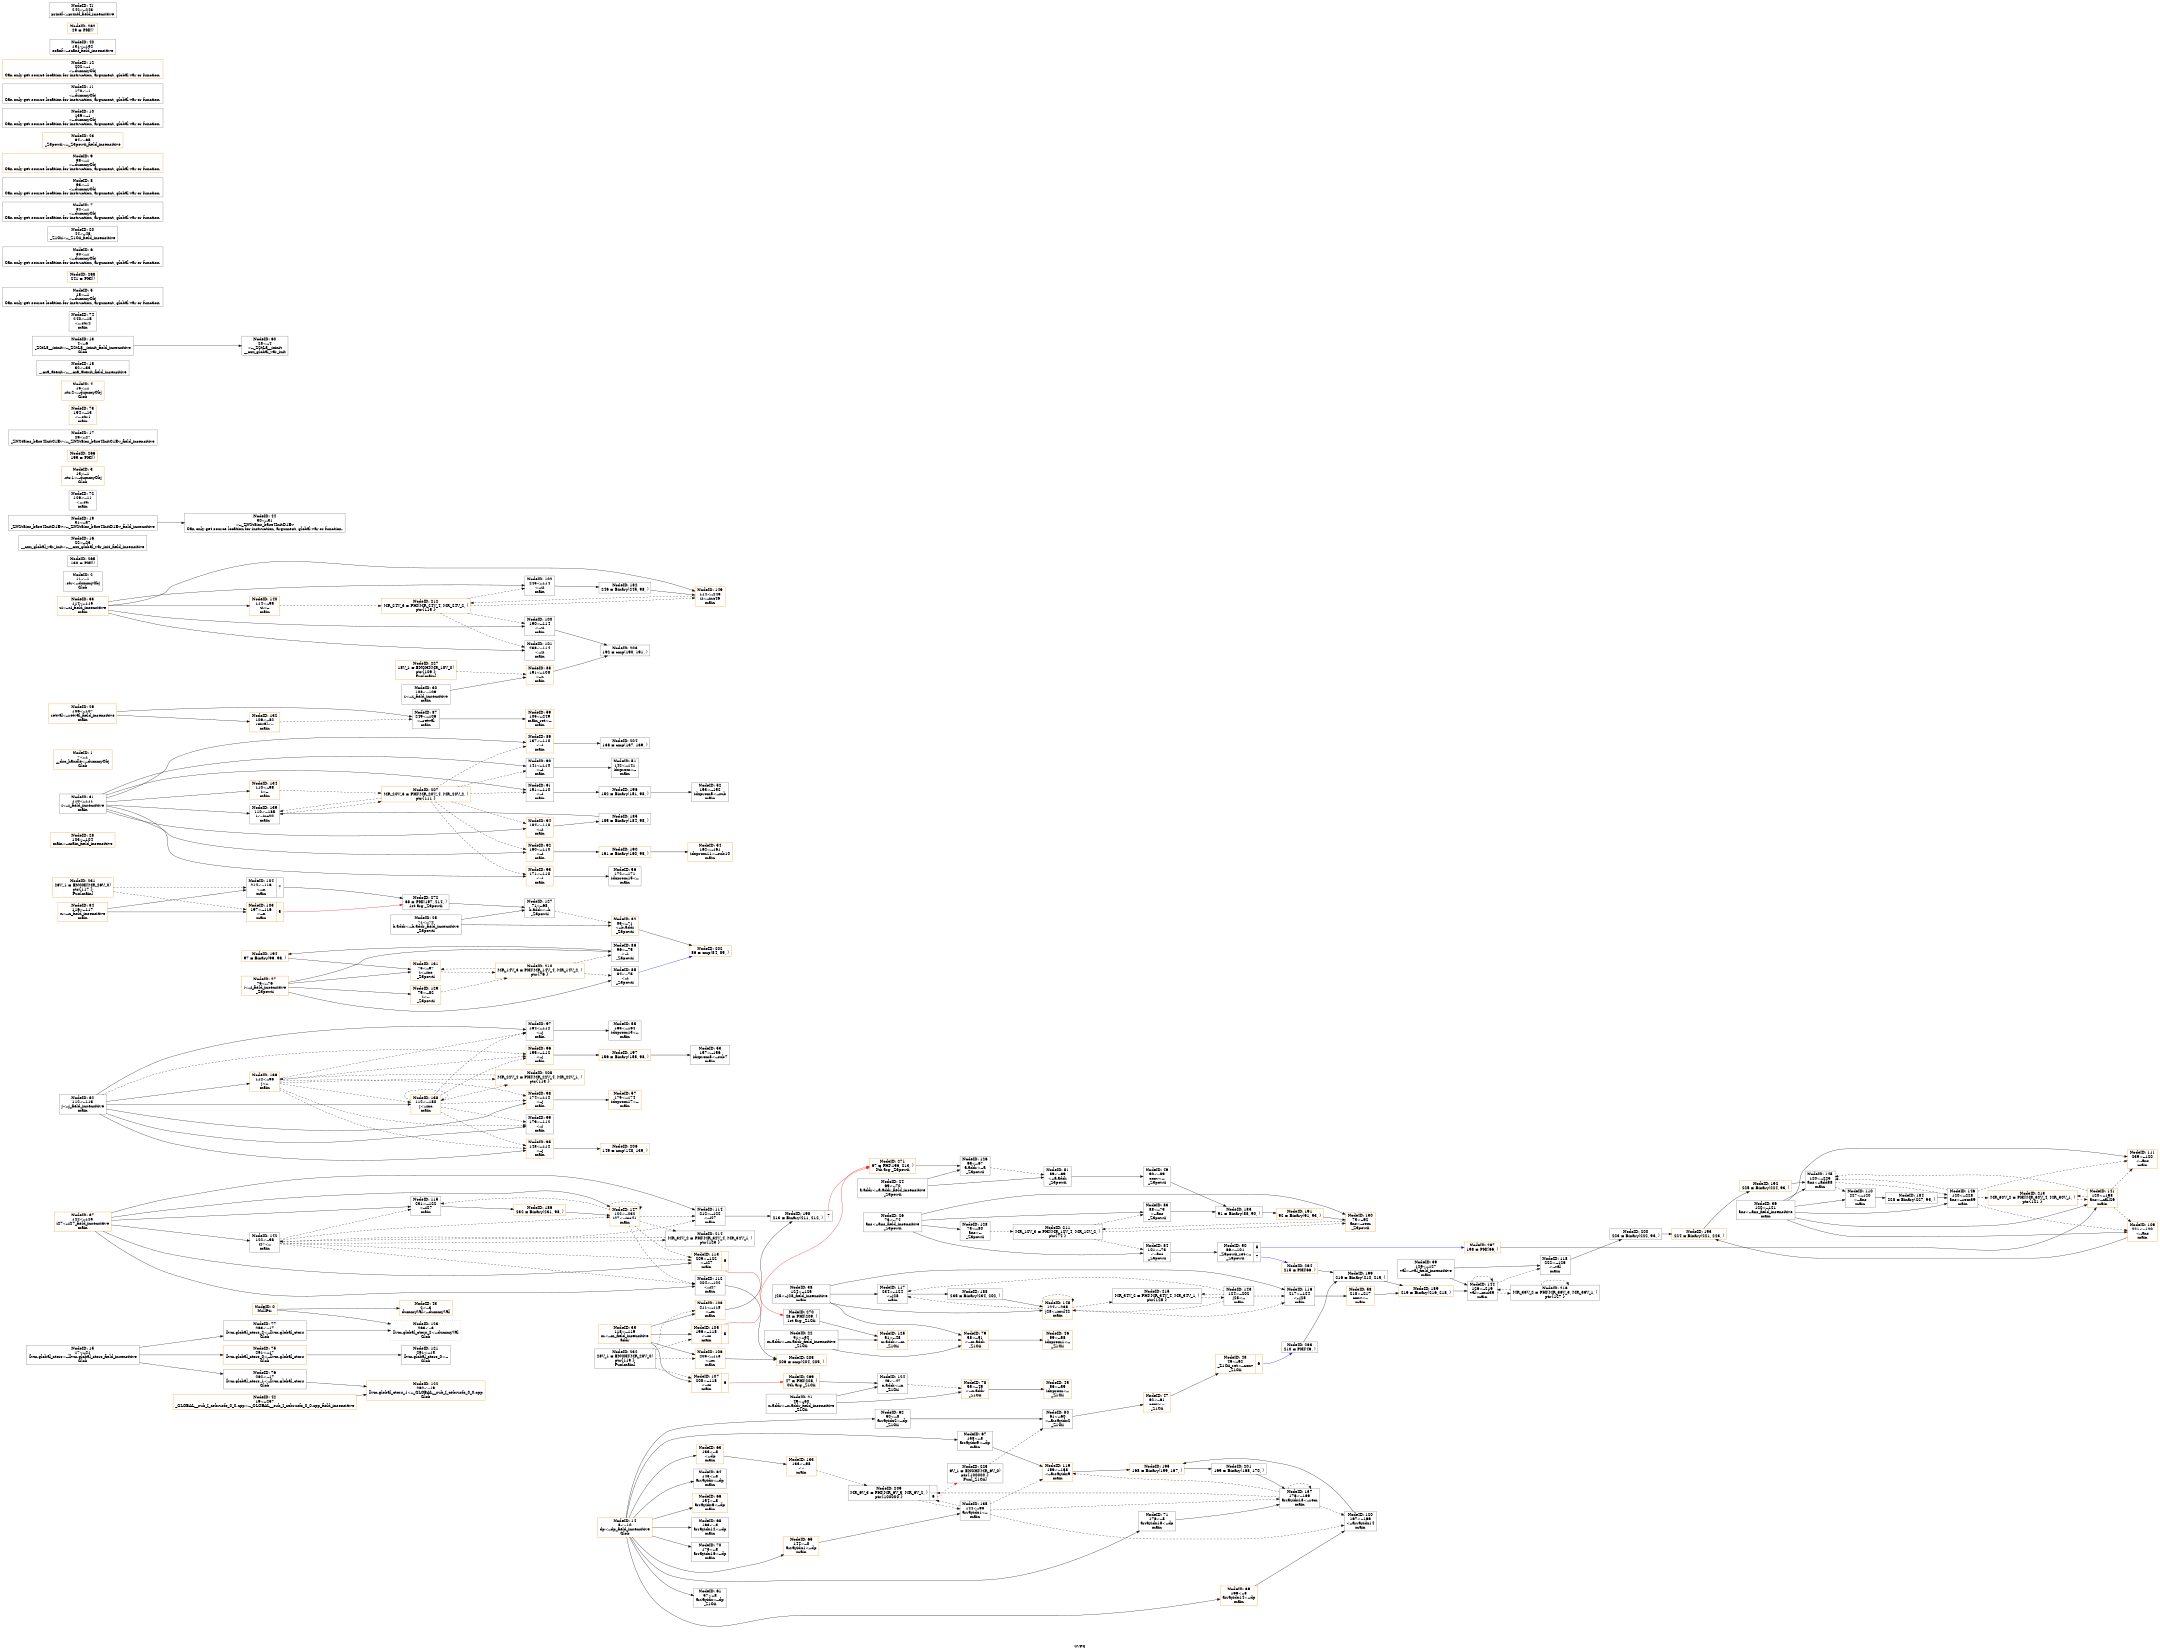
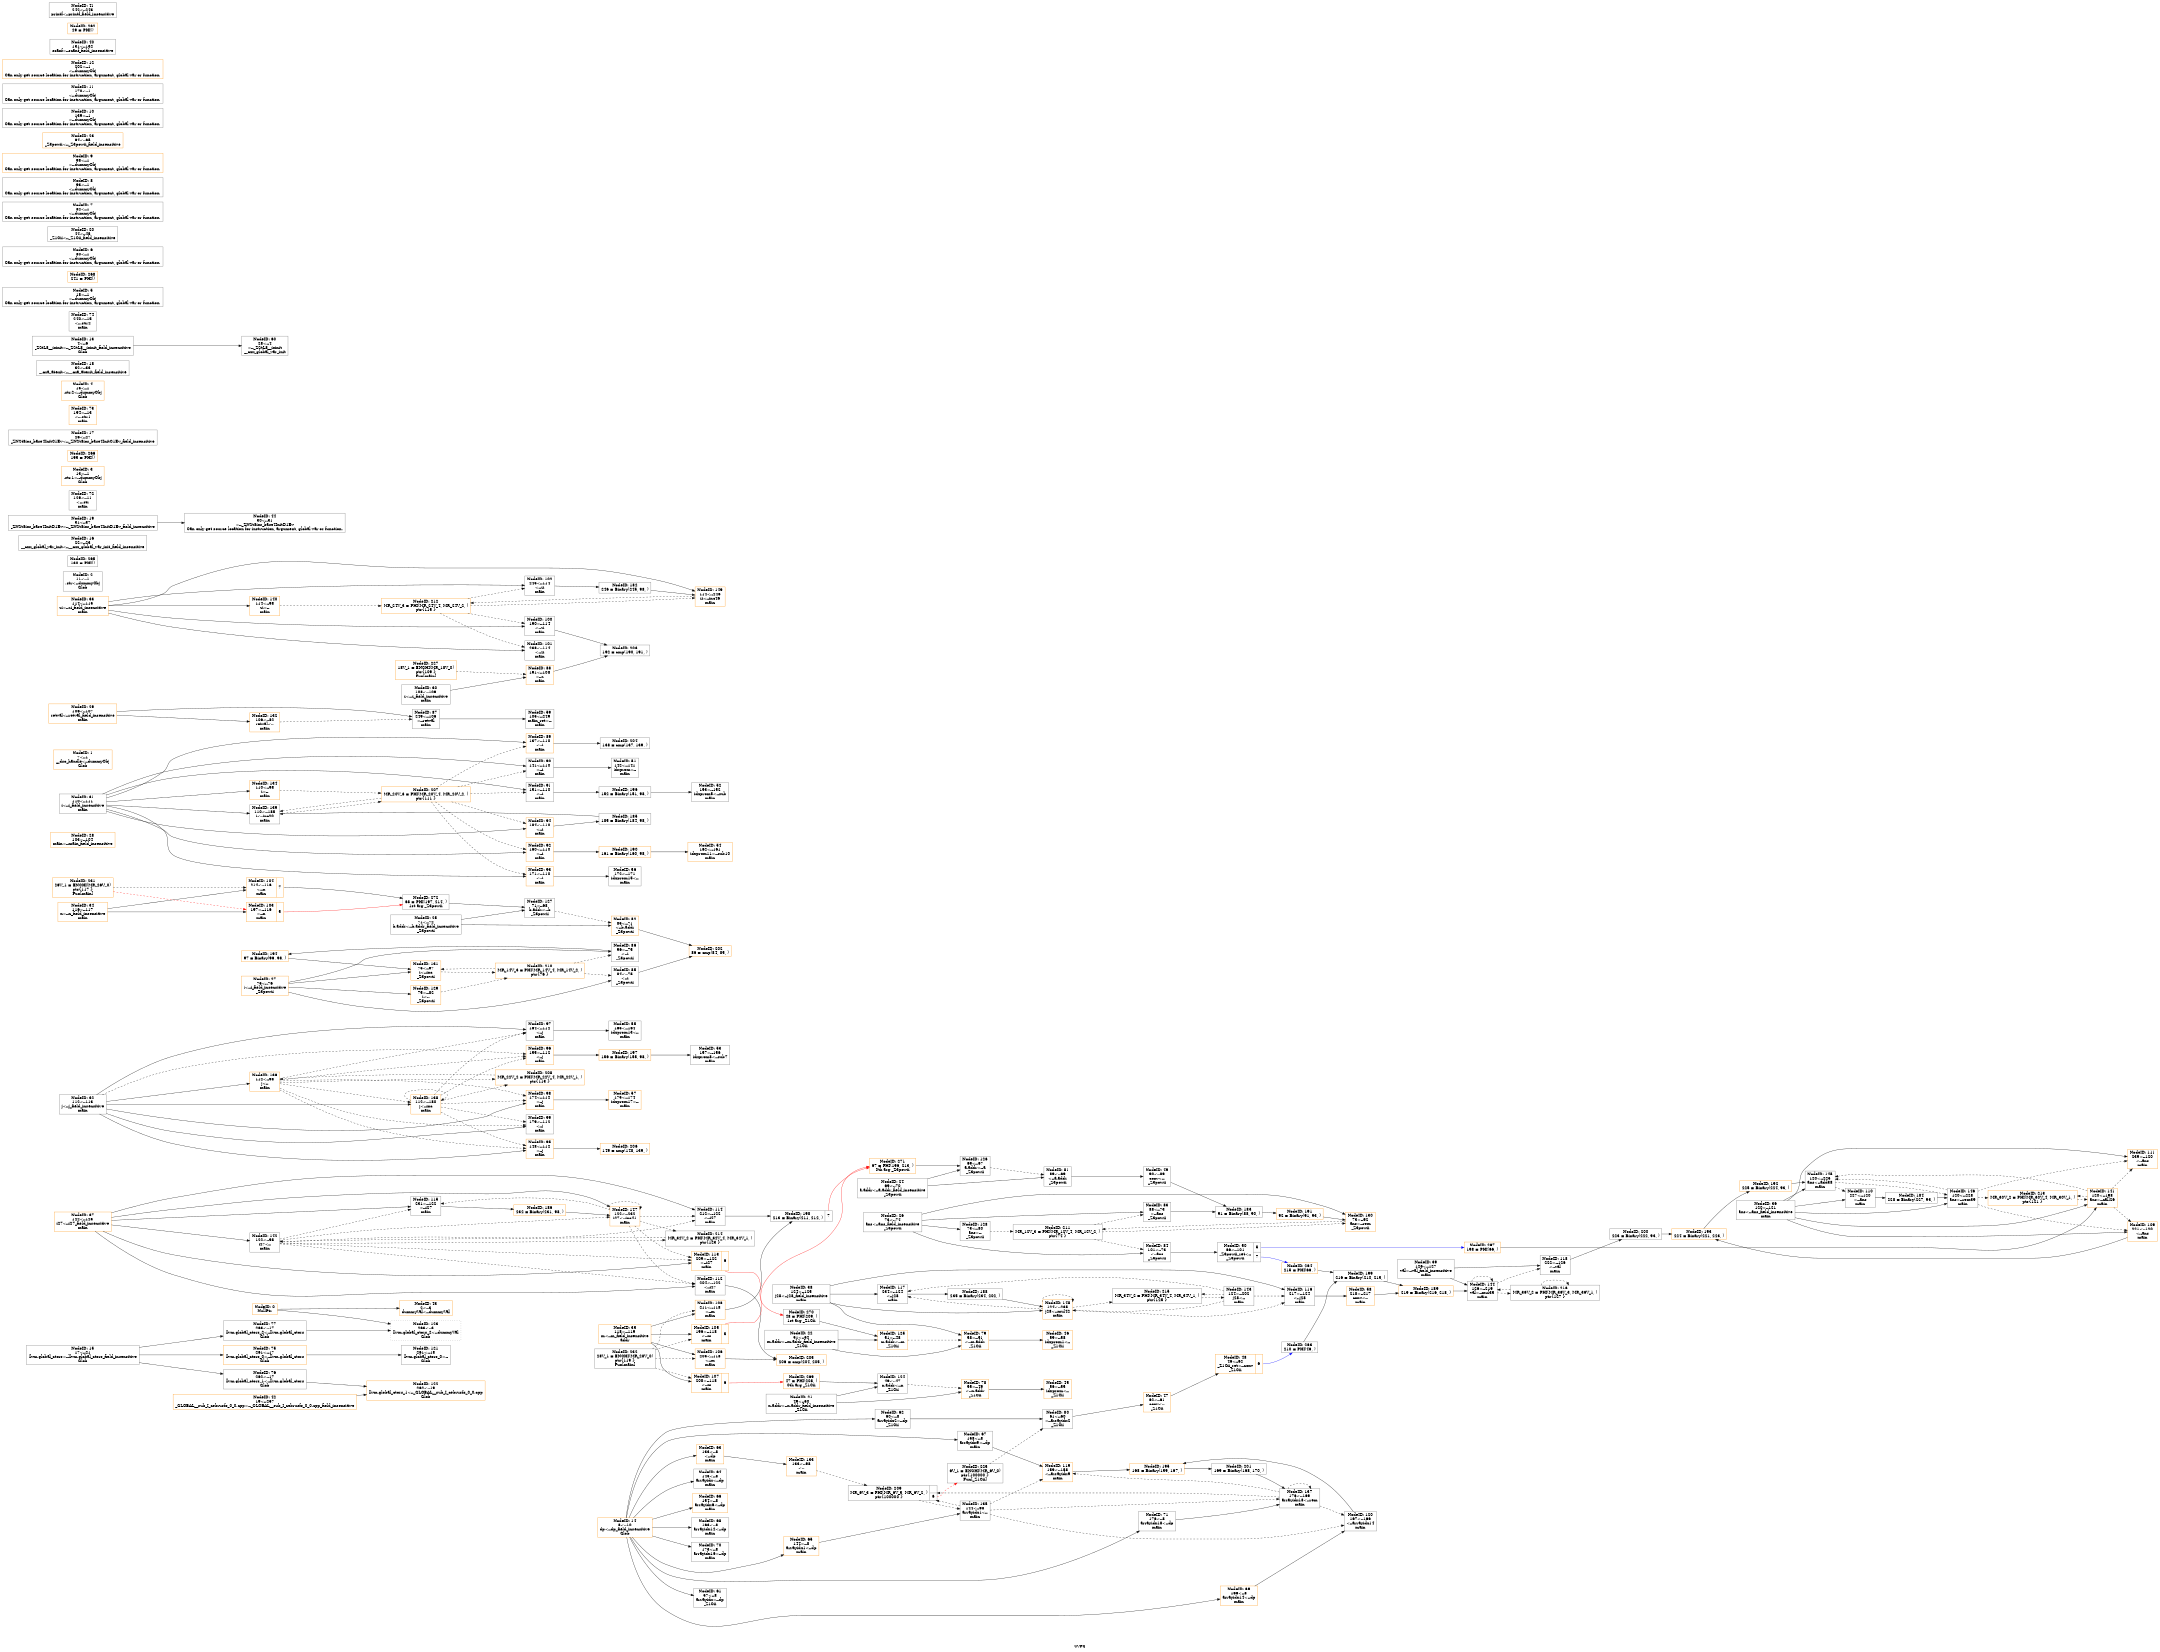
node "NodeID: 59": color darkorange -> gray40
node "NodeID: 104": color gray40 -> darkorange
edge "NodeID: 231" -> "NodeID: 103": color black -> red
edge "NodeID: 85" -> "NodeID: 202": color blue -> black
